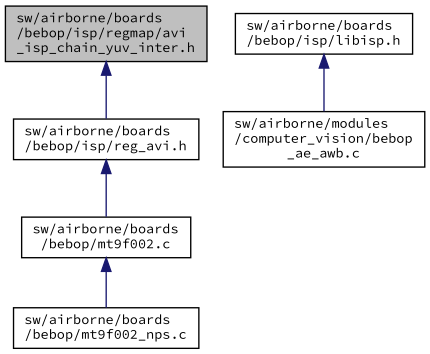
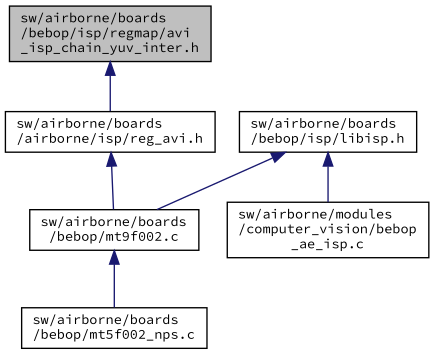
node "sw/airborne/boards /bebop/isp/reg_avi.h": label "sw/airborne/boards /bebop/isp/reg_avi.h" -> "sw/airborne/boards /airborne/isp/reg_avi.h"
node "sw/airborne/modules /computer_vision/bebop _ae_awb.c": label "sw/airborne/modules /computer_vision/bebop _ae_awb.c" -> "sw/airborne/modules /computer_vision/bebop _ae_isp.c"
edge "sw/airborne/boards /bebop/mt9f002.c" -> "sw/airborne/boards /bebop/isp/libisp.h": added
node "sw/airborne/boards /bebop/mt9f002_nps.c": label "sw/airborne/boards /bebop/mt9f002_nps.c" -> "sw/airborne/boards /bebop/mt5f002_nps.c"
